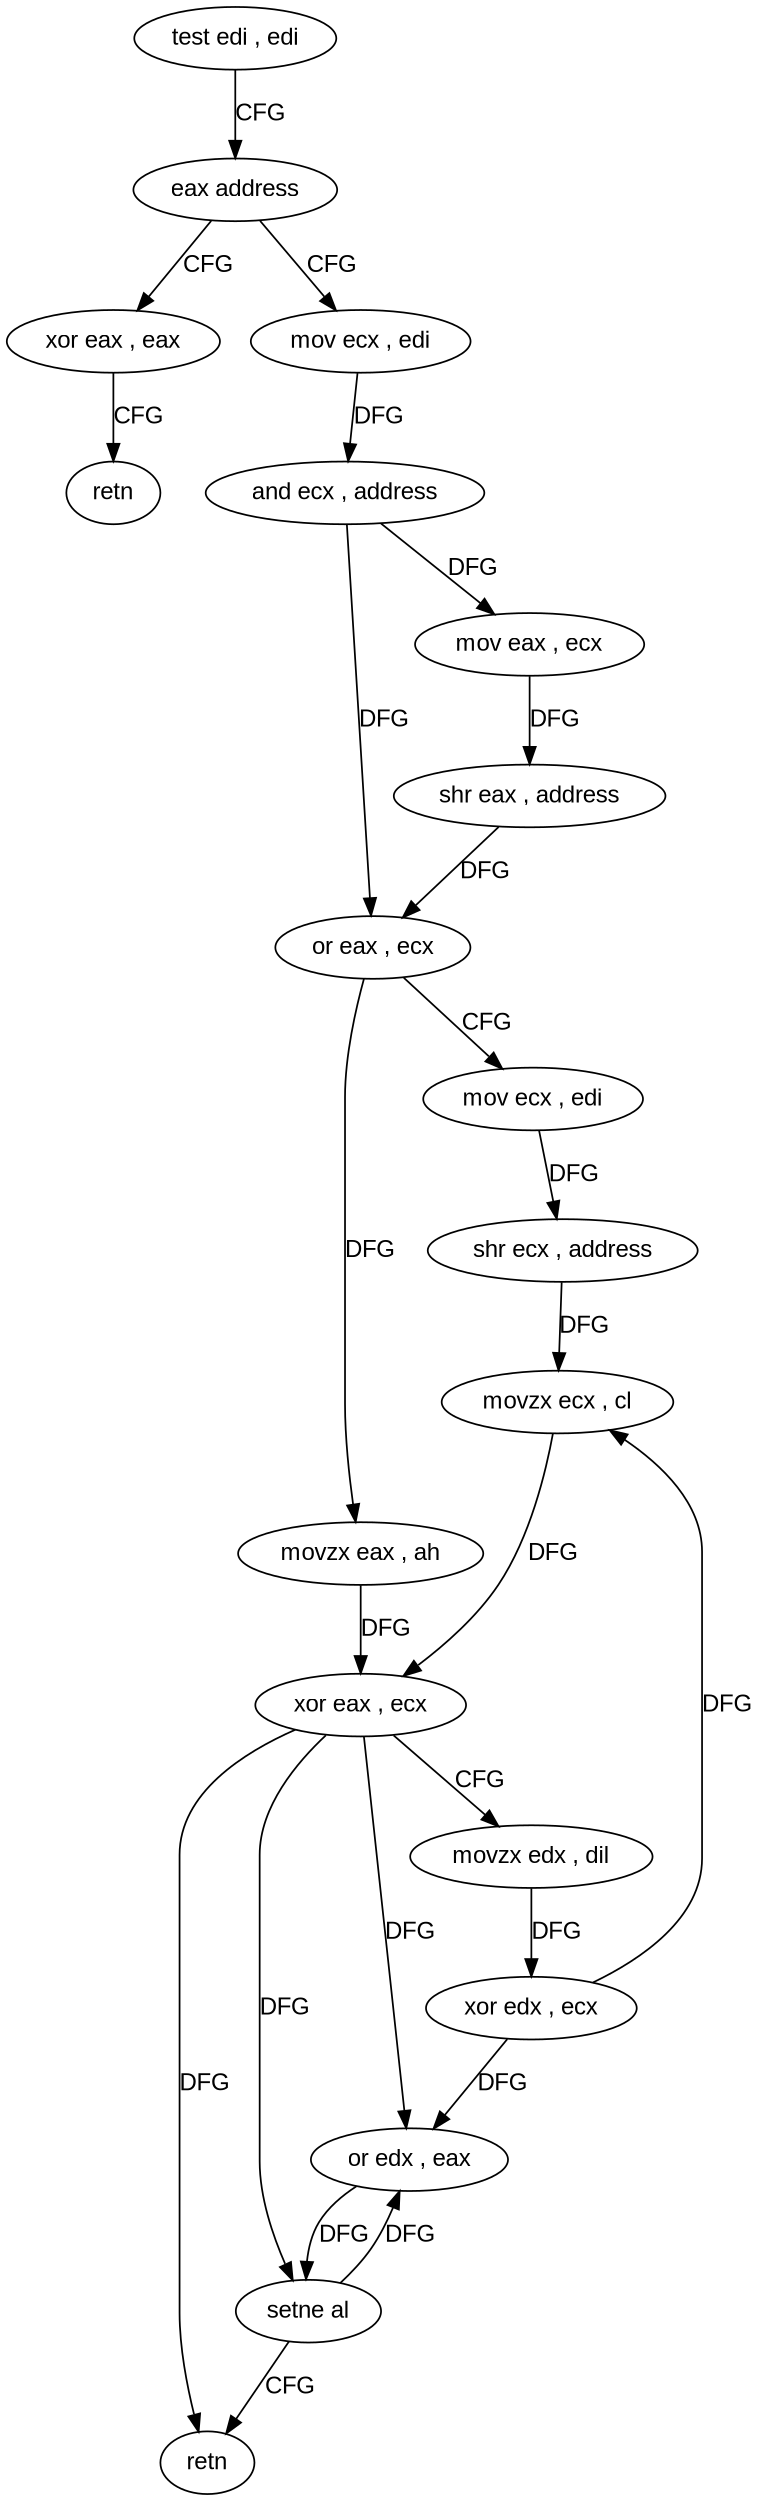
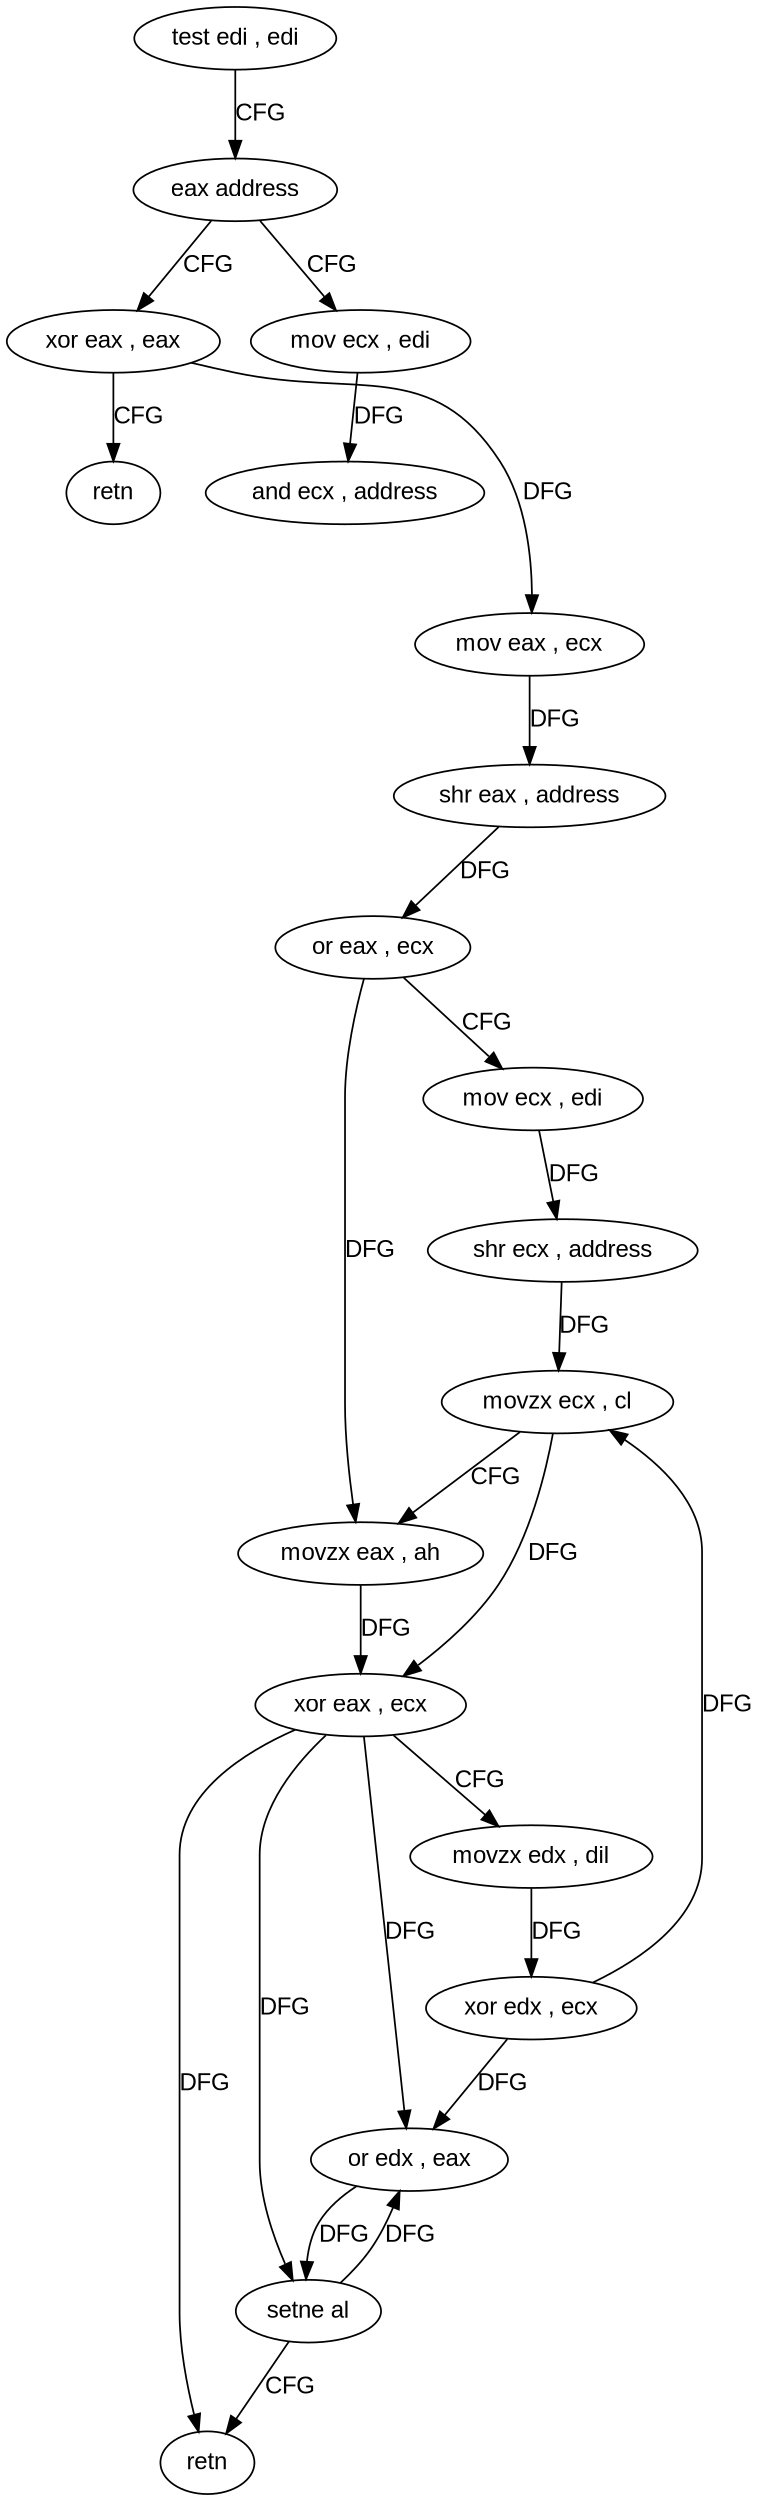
edge "and ecx , address" -> "mov eax , ecx": now "xor eax , eax" -> "mov eax , ecx"
edge "and ecx , address" -> "or eax , ecx": removed, label "DFG"
edge "movzx ecx , cl" -> "movzx eax , ah": added, label "CFG"
